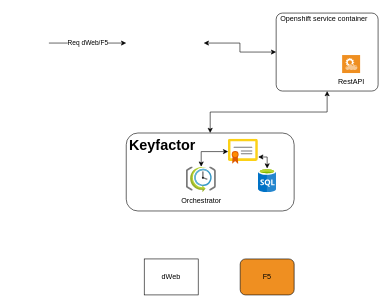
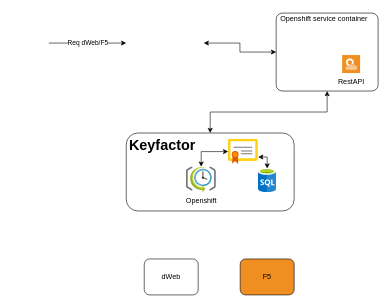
node "Orchestrator": label "Orchestrator" -> "Openshift"
node "dWeb": shape rectangle -> rounded rectangle
